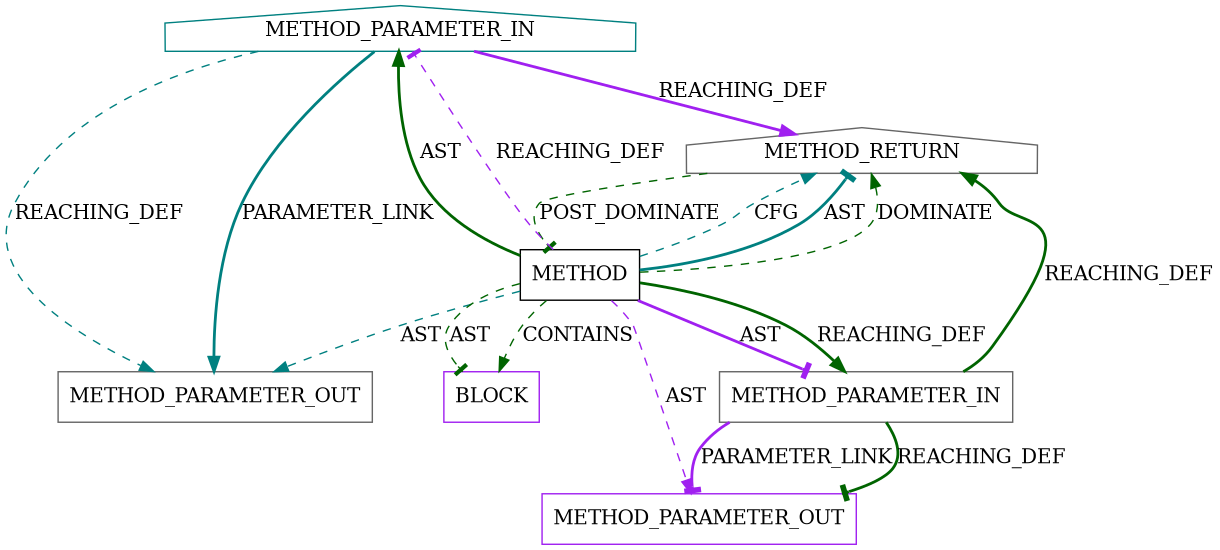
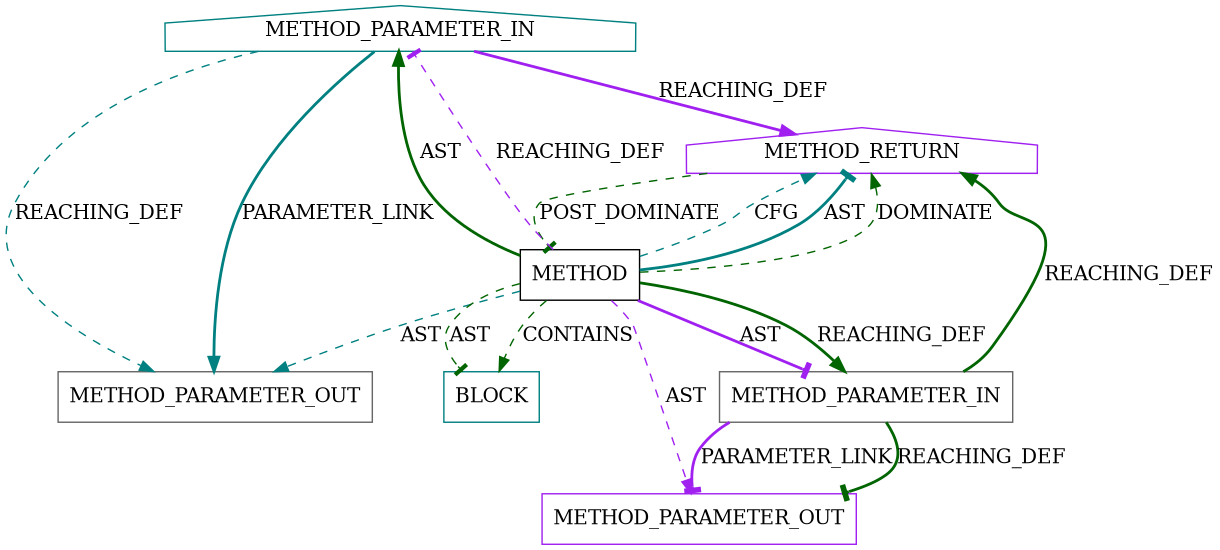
node "METHOD_RETURN": color gray40 -> purple
node "BLOCK": color purple -> teal
